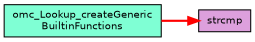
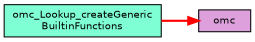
node "strcmp": label "strcmp" -> "omc"
